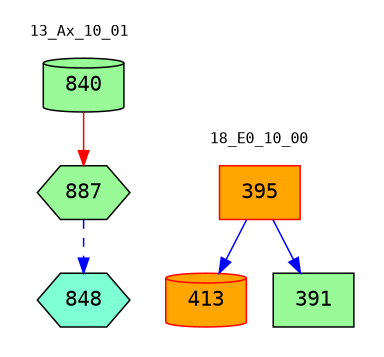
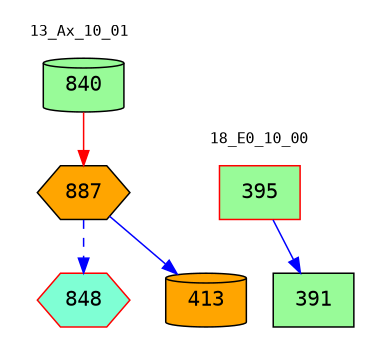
node "887": fillcolor palegreen -> orange
node "395": fillcolor orange -> palegreen
edge "395" -> "413": now "887" -> "413"
node "848": color black -> red
node "413": color red -> black
